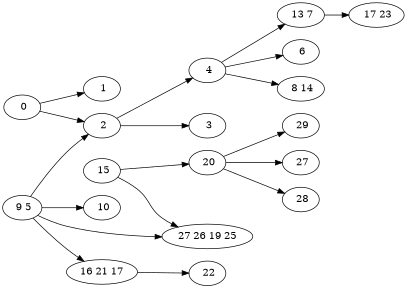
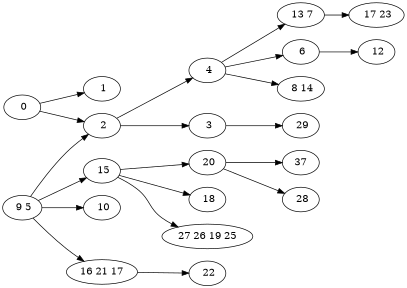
node "12": added
edge "20" -> "29": now "3" -> "29"
node "27": label "27" -> "37"
node "18": added
edge "9 5" -> "27 26 19 25": now "9 5" -> "15"
